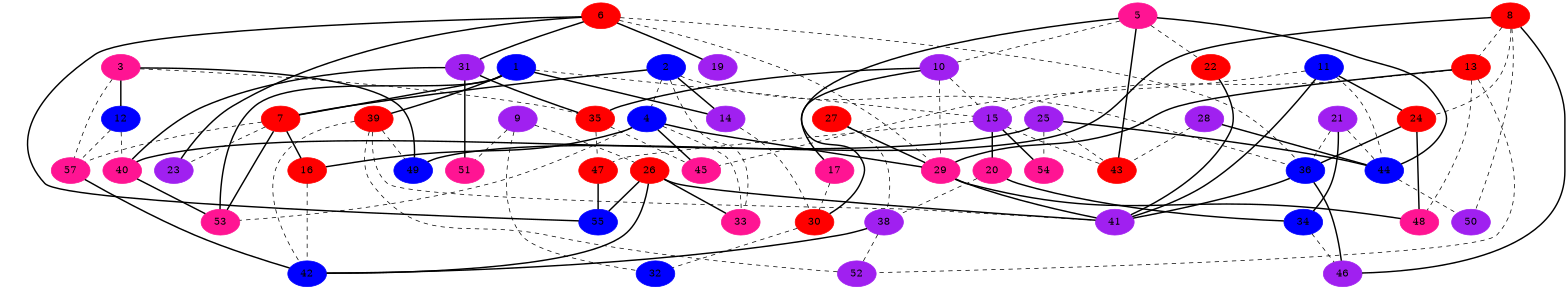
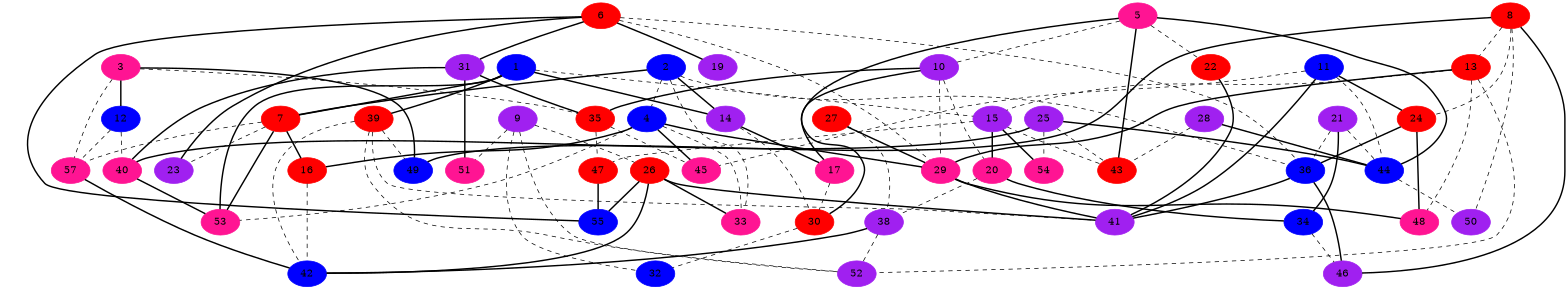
edge "10" -- "15": now "10" -- "20"
edge "14" -- "17": added
edge "9" -- "52": added
